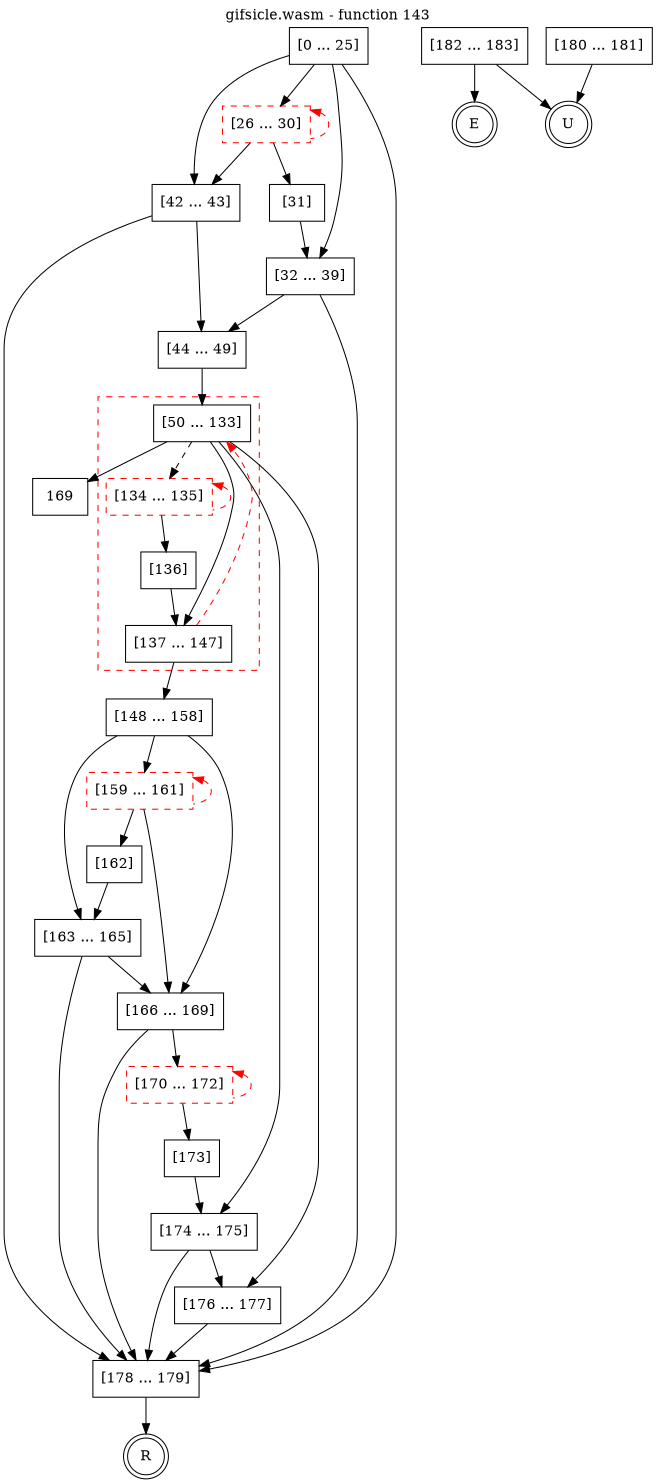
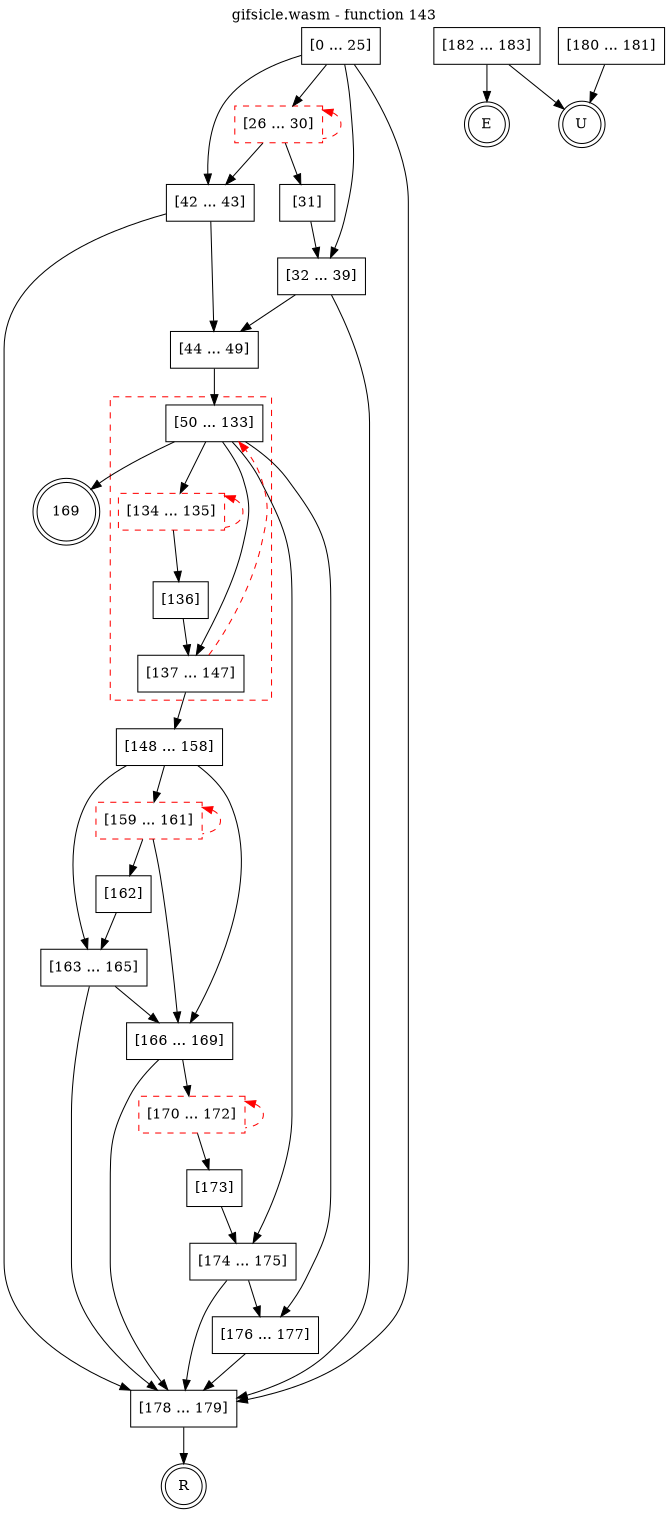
edge "[50 ... 133]" -> "[134 ... 135]": style dashed -> solid
node "169": shape box -> doublecircle
